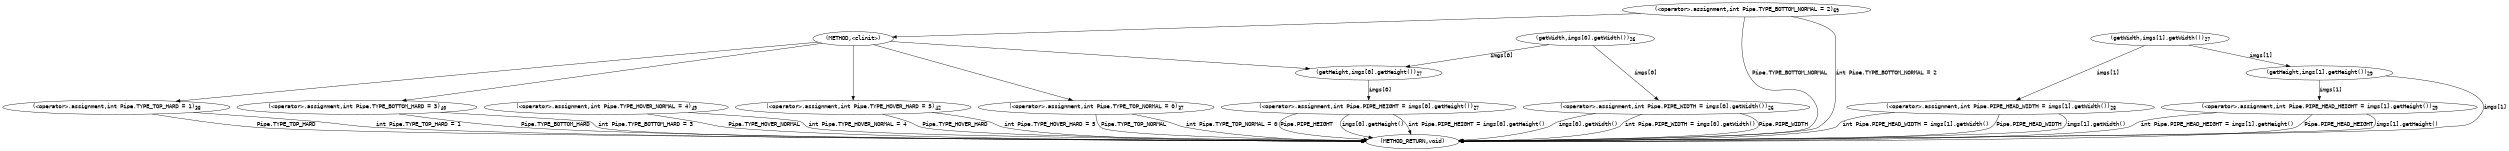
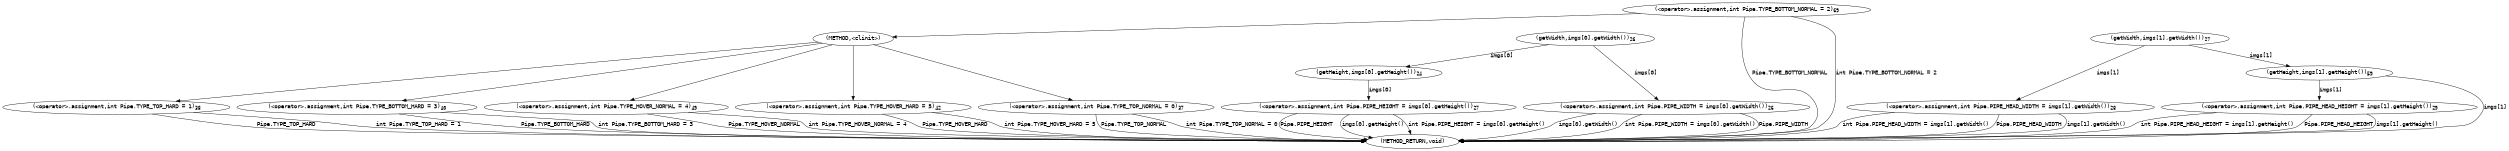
edge "(METHOD,<clinit>)" -> "(getHeight,imgs[0].getHeight())": now "(METHOD,<clinit>)" -> "(<operator>.assignment,int Pipe.TYPE_HOVER_NORMAL = 4)"
node "(getHeight,imgs[0].getHeight())": text "27" -> "24"
node "(getHeight,imgs[1].getHeight())": text "29" -> "59"
